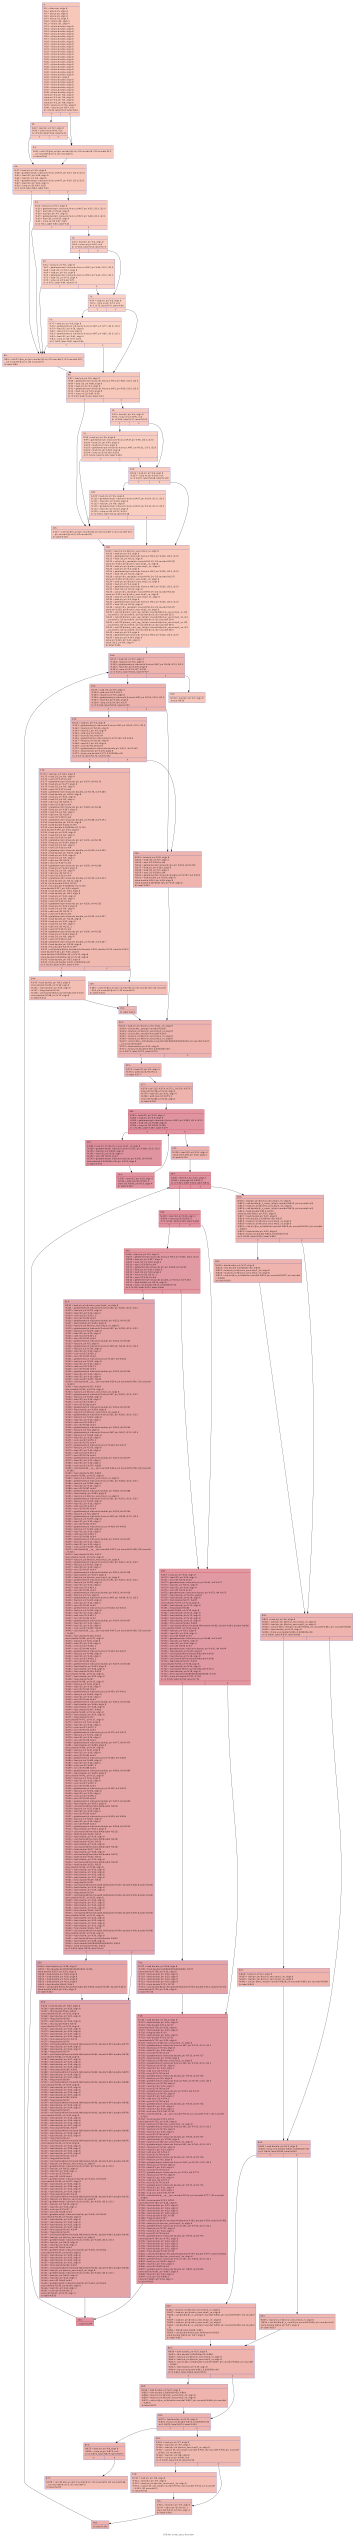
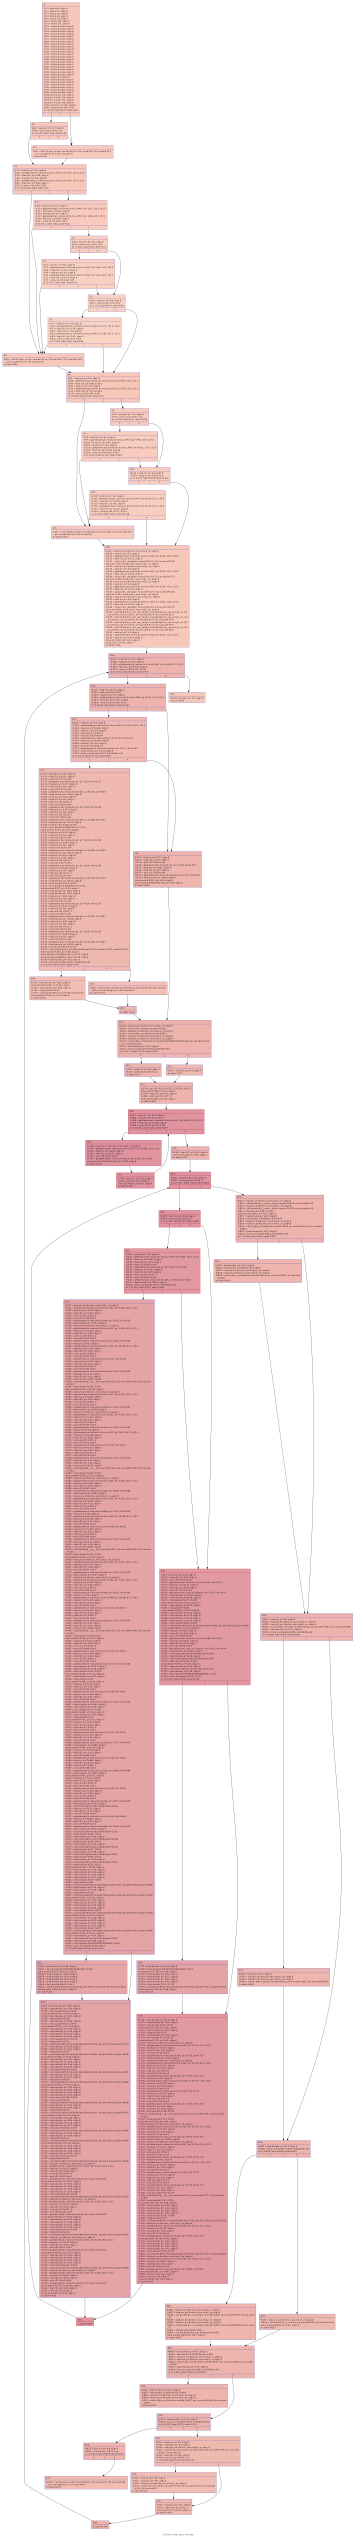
edge "105:" -> "108:": removed
node "275:": added
edge "865:" -> "871:": removed
